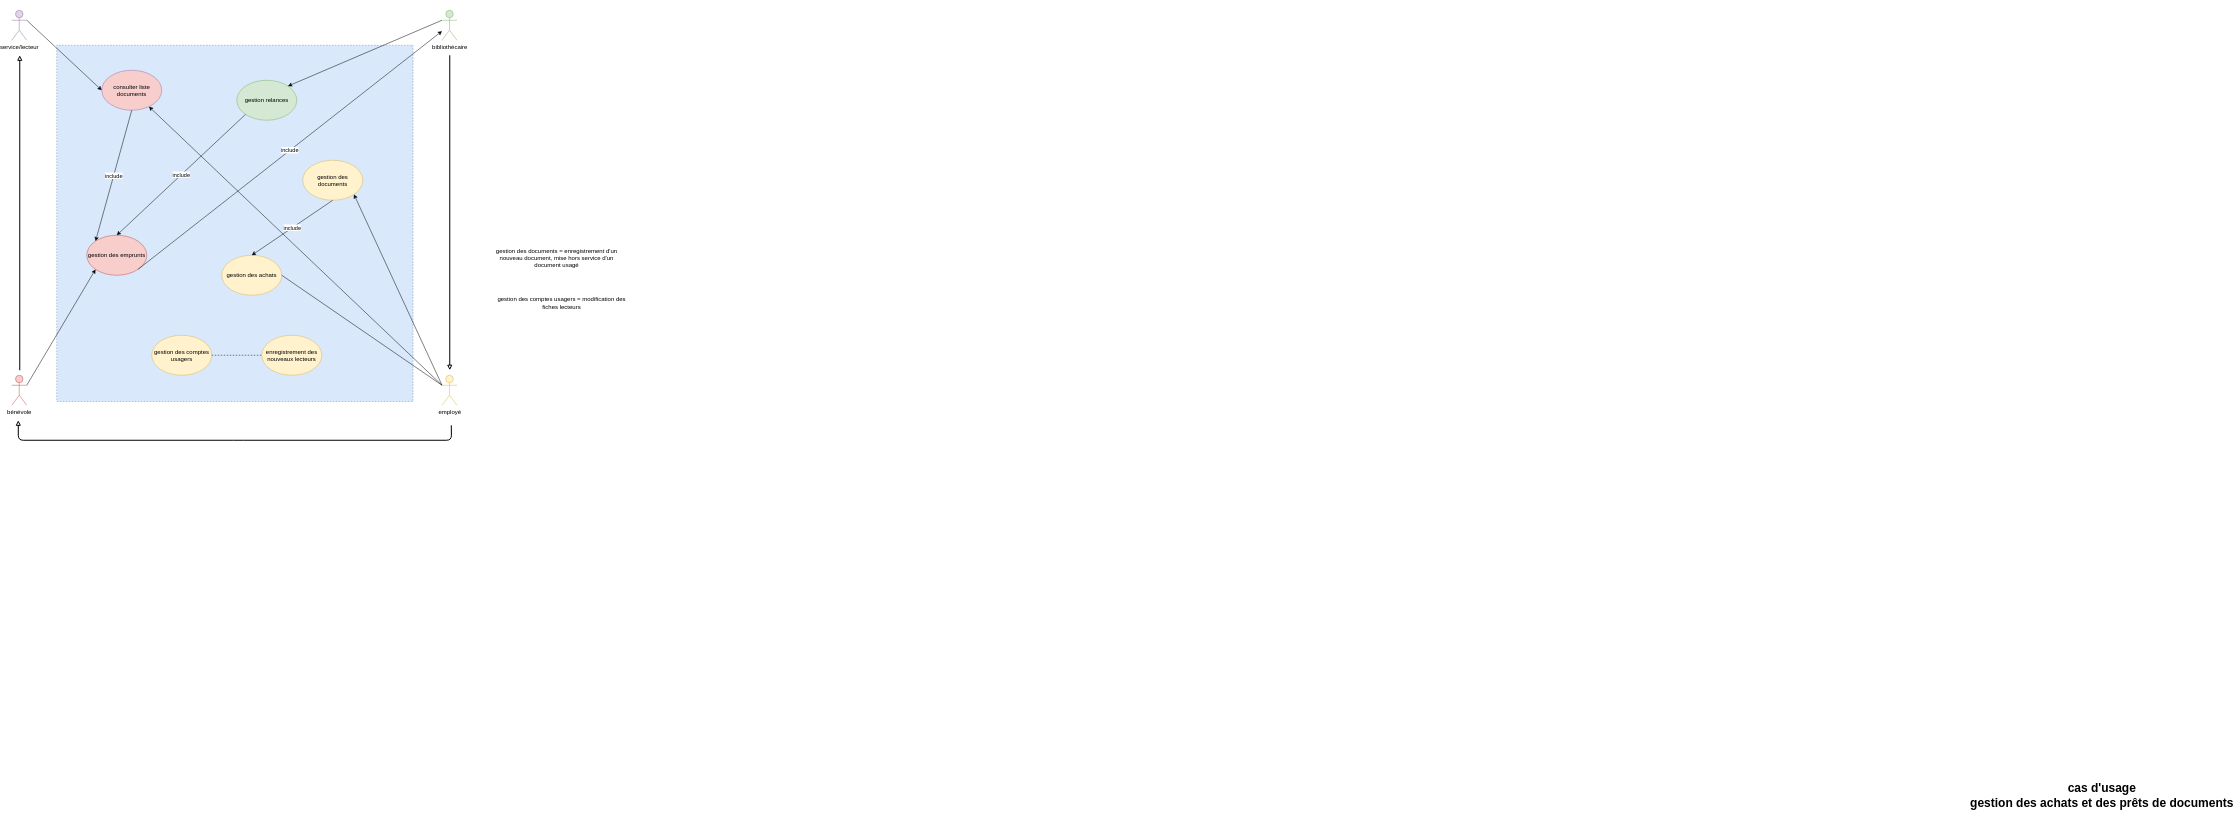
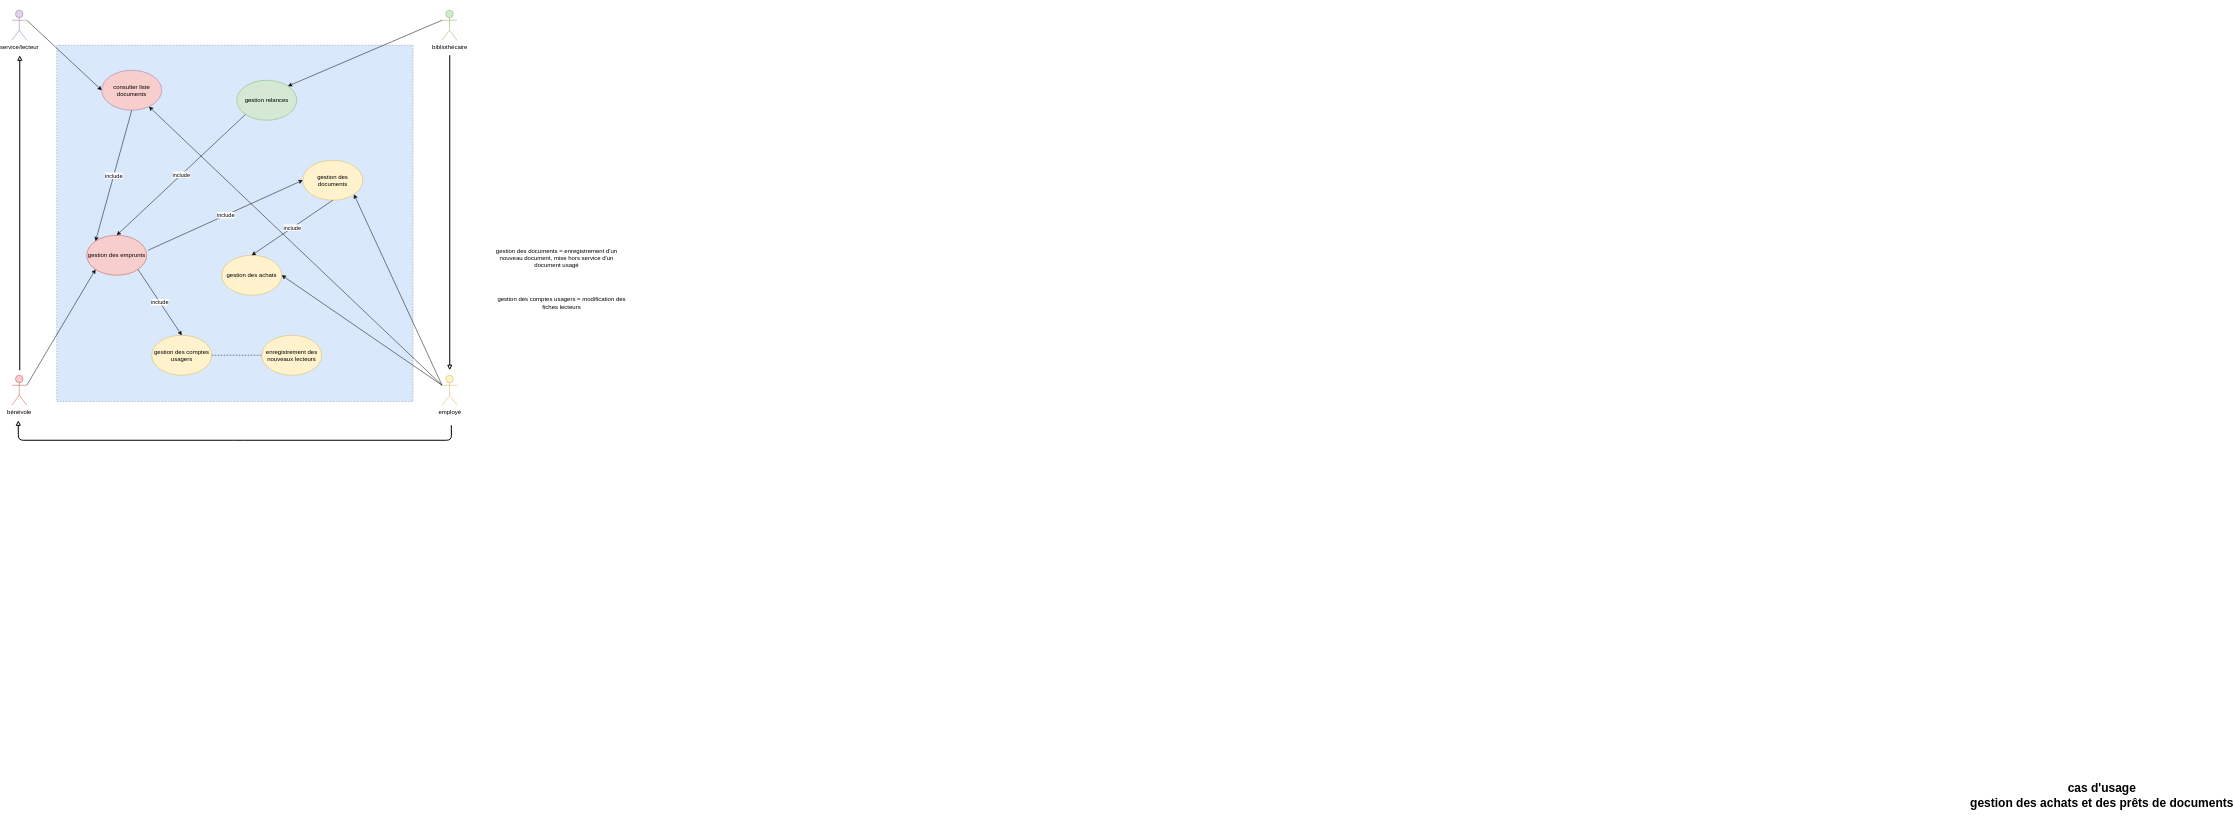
edge "gestion des emprunts" -> "bibliothécaire": now "gestion des emprunts" -> "gestion des comptes usagers"
edge "gestion des emprunts" -> "gestion des documents": added, label "include"
edge "gestion des achats" -- "employé": arrowhead none -> classic
